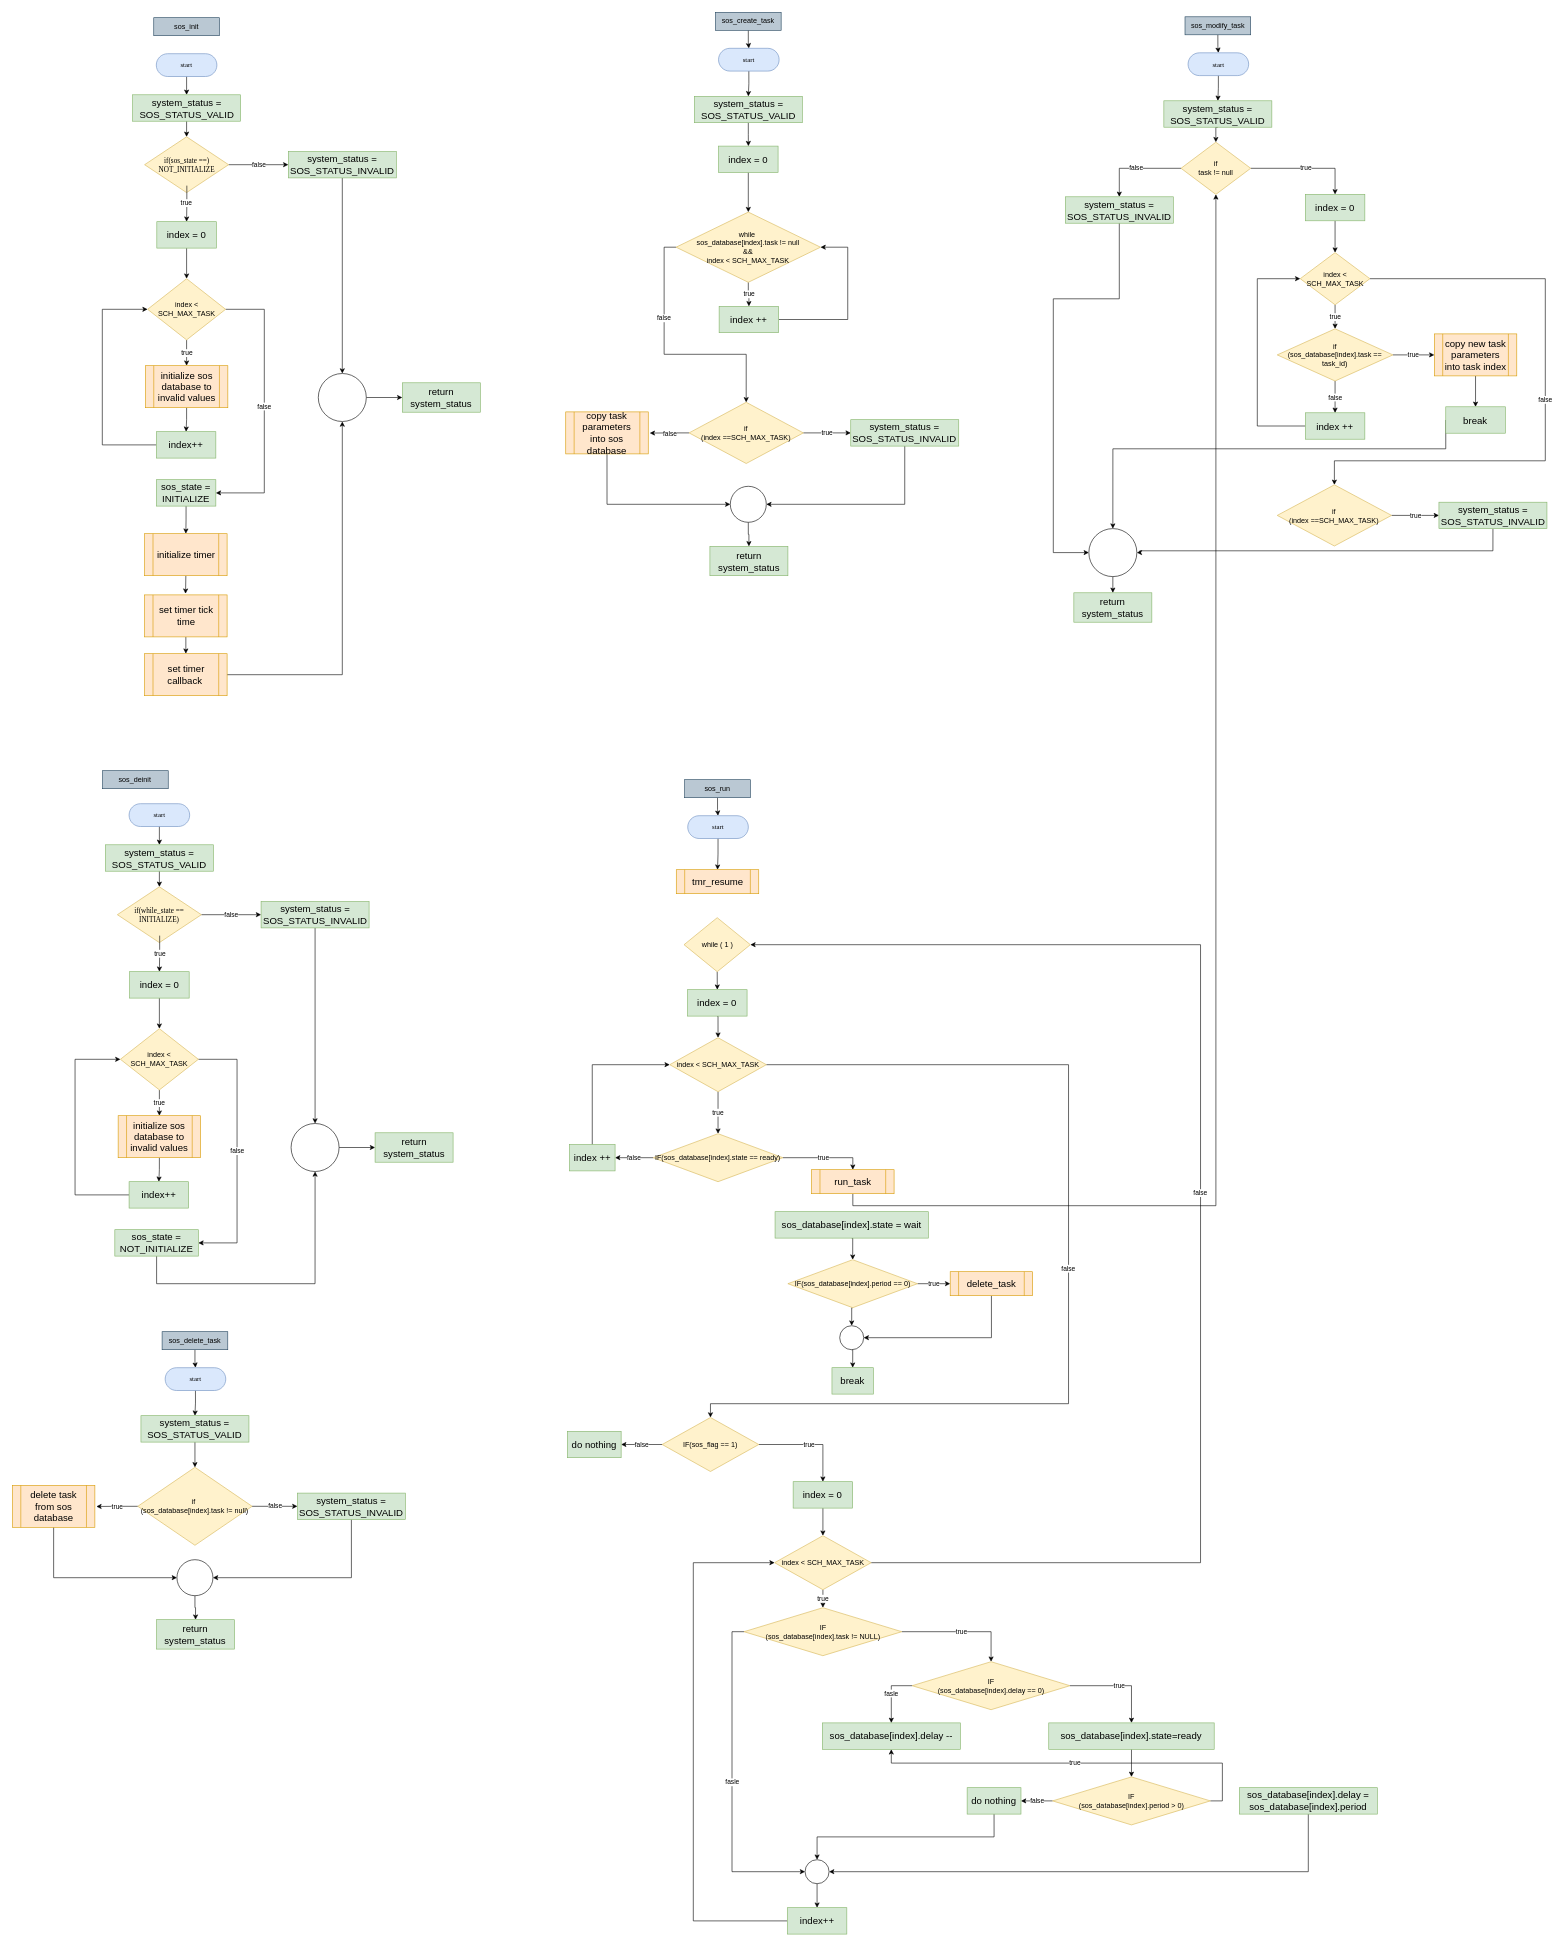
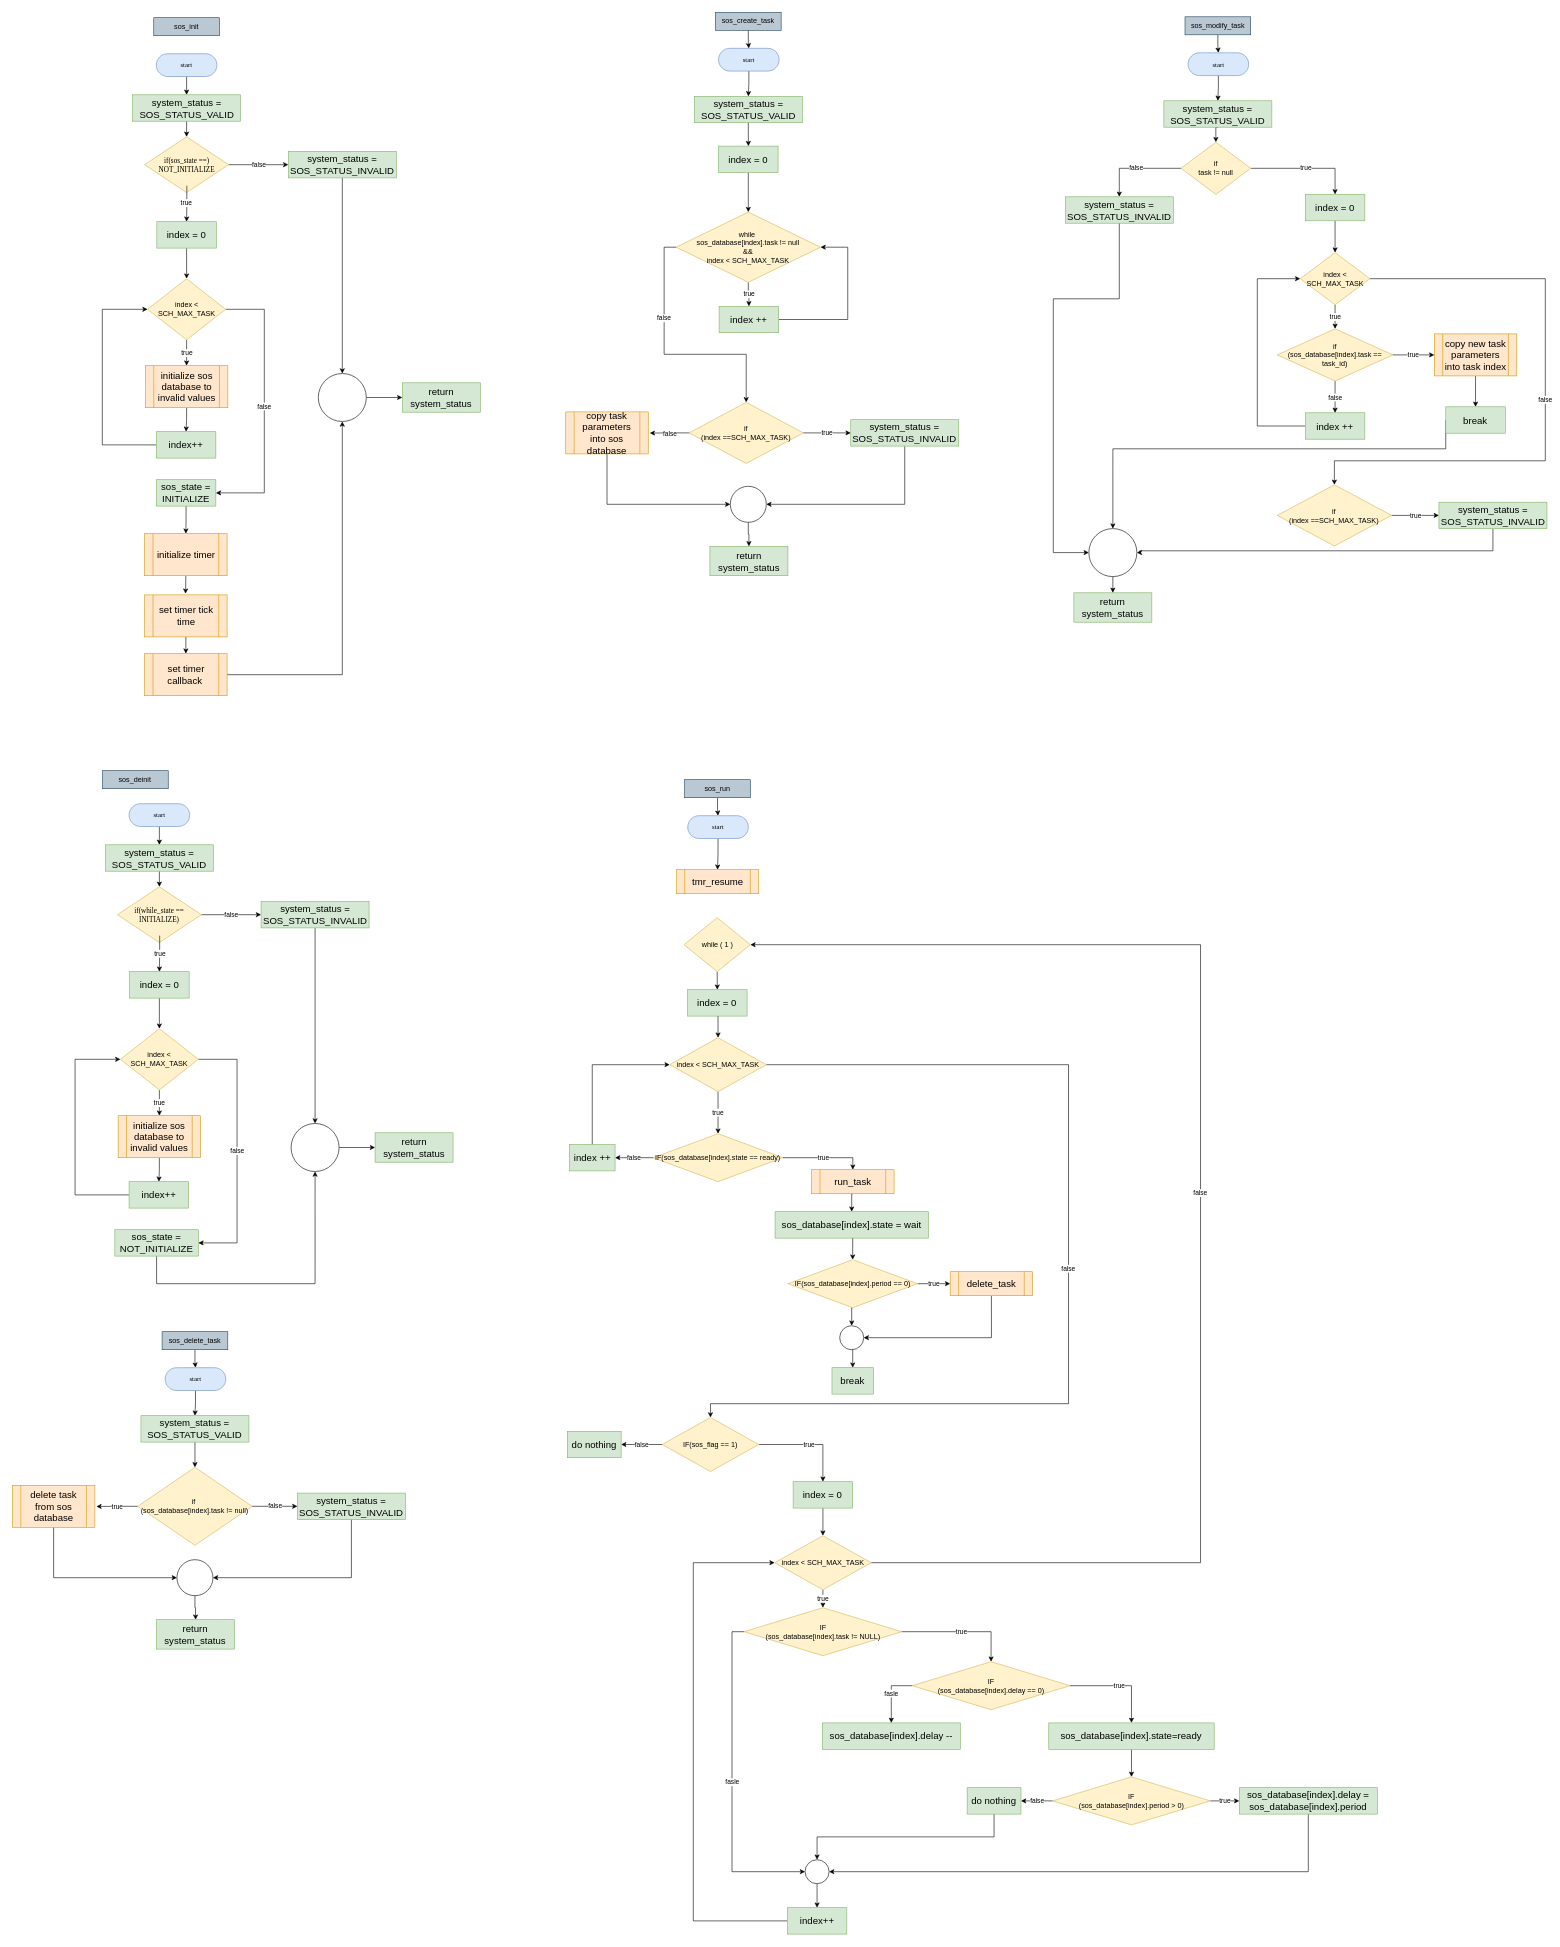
edge "run_task" -> "if task != null": now "run_task" -> "sos_database[index].state = wait"
edge "IF (sos_database[index].period > 0)" -> "sos_database[index].delay --": now "IF (sos_database[index].period > 0)" -> "sos_database[index].delay = sos_database[index].period"
